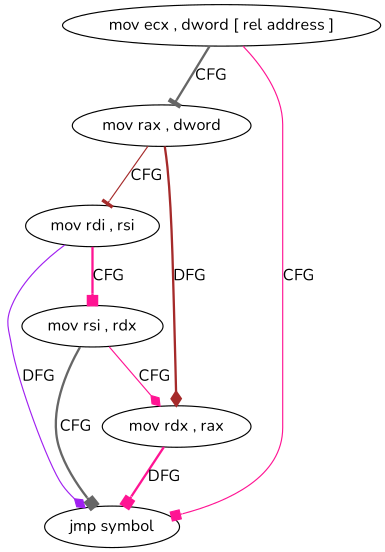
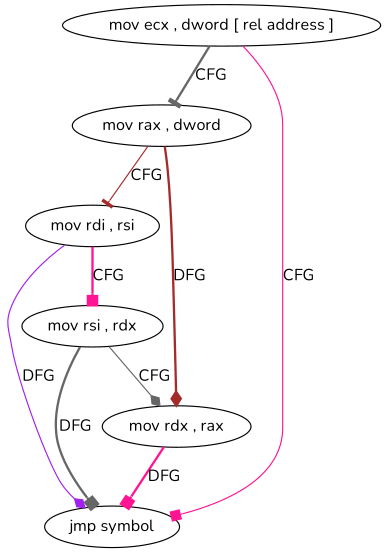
edge "mov rsi , rdx" -> "mov rdx , rax": color deeppink -> gray40
edge "mov rsi , rdx" -> "jmp symbol": label "CFG" -> "DFG"
